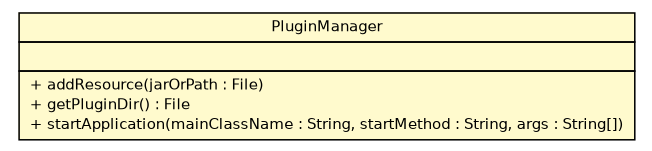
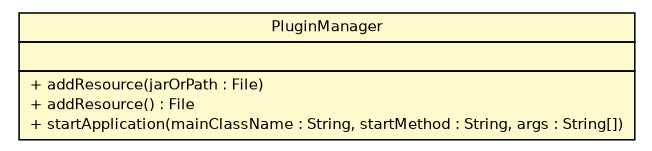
node "PluginManager": text "+ getPluginDir() : File" -> "+ addResource() : File"
